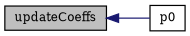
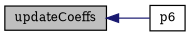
node "p0": label "p0" -> "p6"
